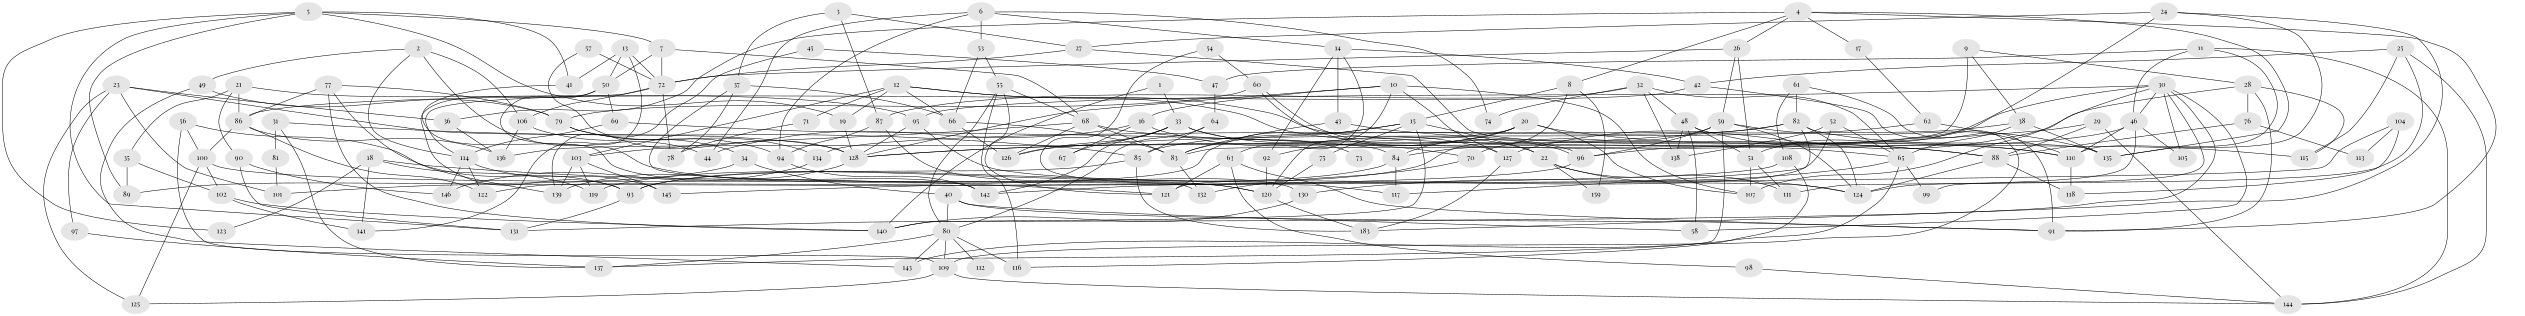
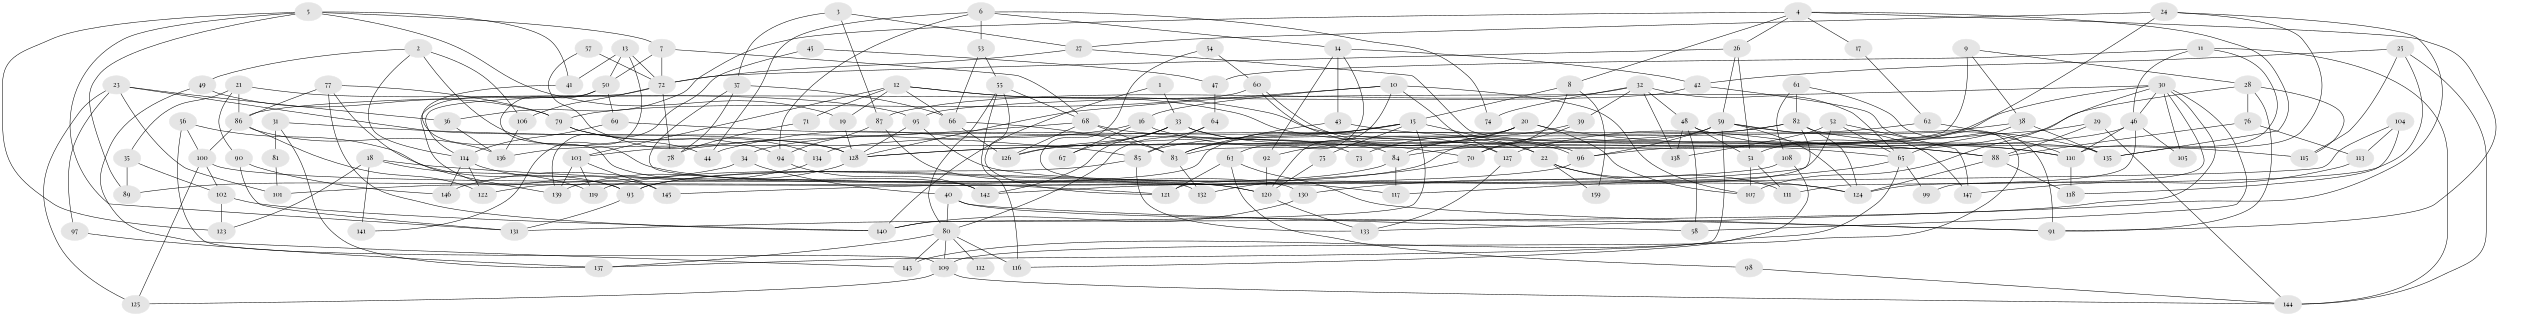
node "39": added
edge "106" -- "34": now "15" -- "34"
node "147": added
edge "102" -- "141": now "102" -- "123"
node "183": label "183" -> "133"
